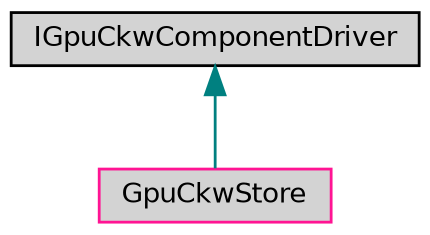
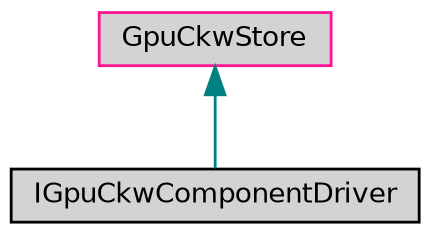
edge "GpuCkwStore" -> "IGpuCkwComponentDriver": reversed
